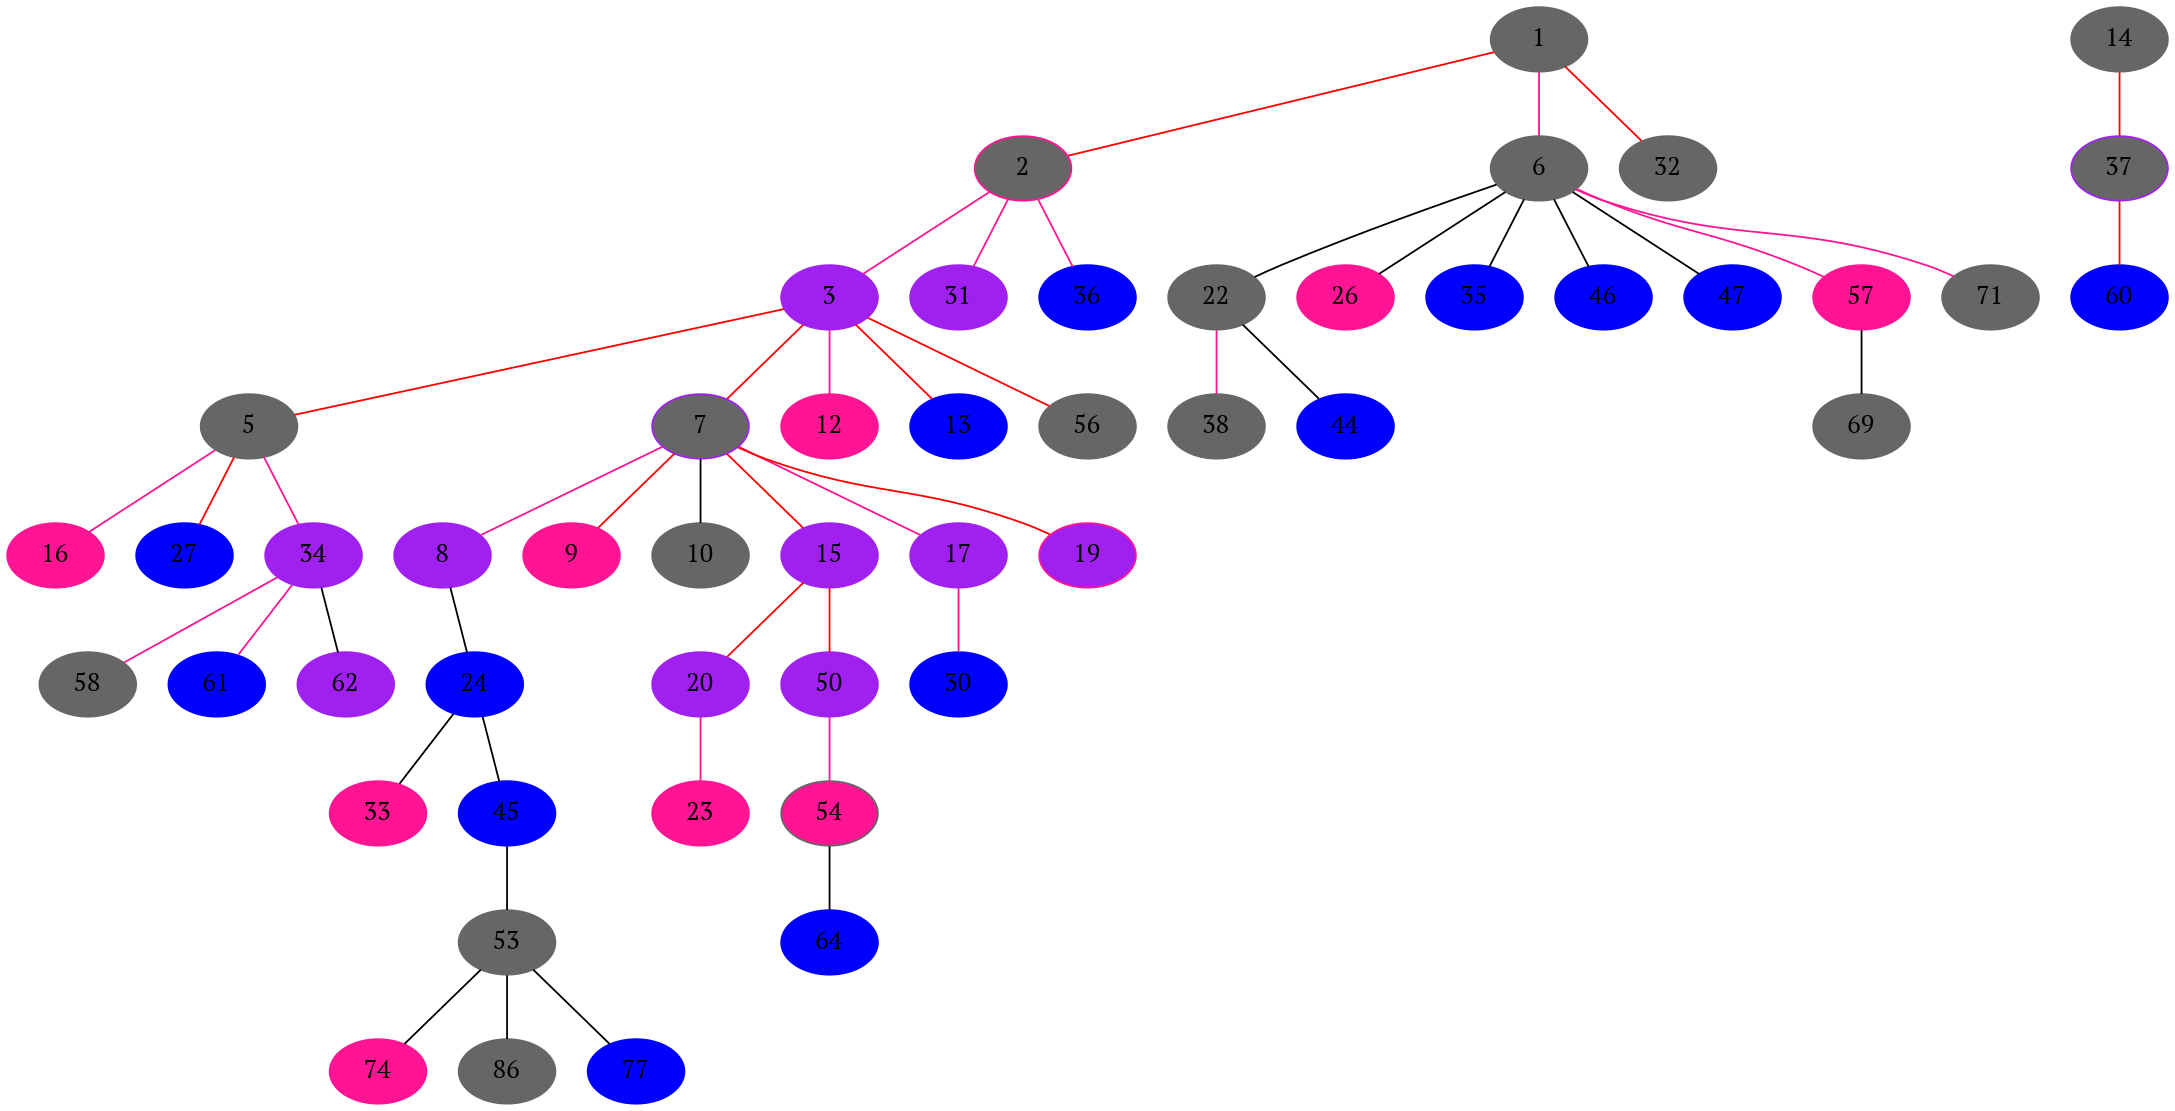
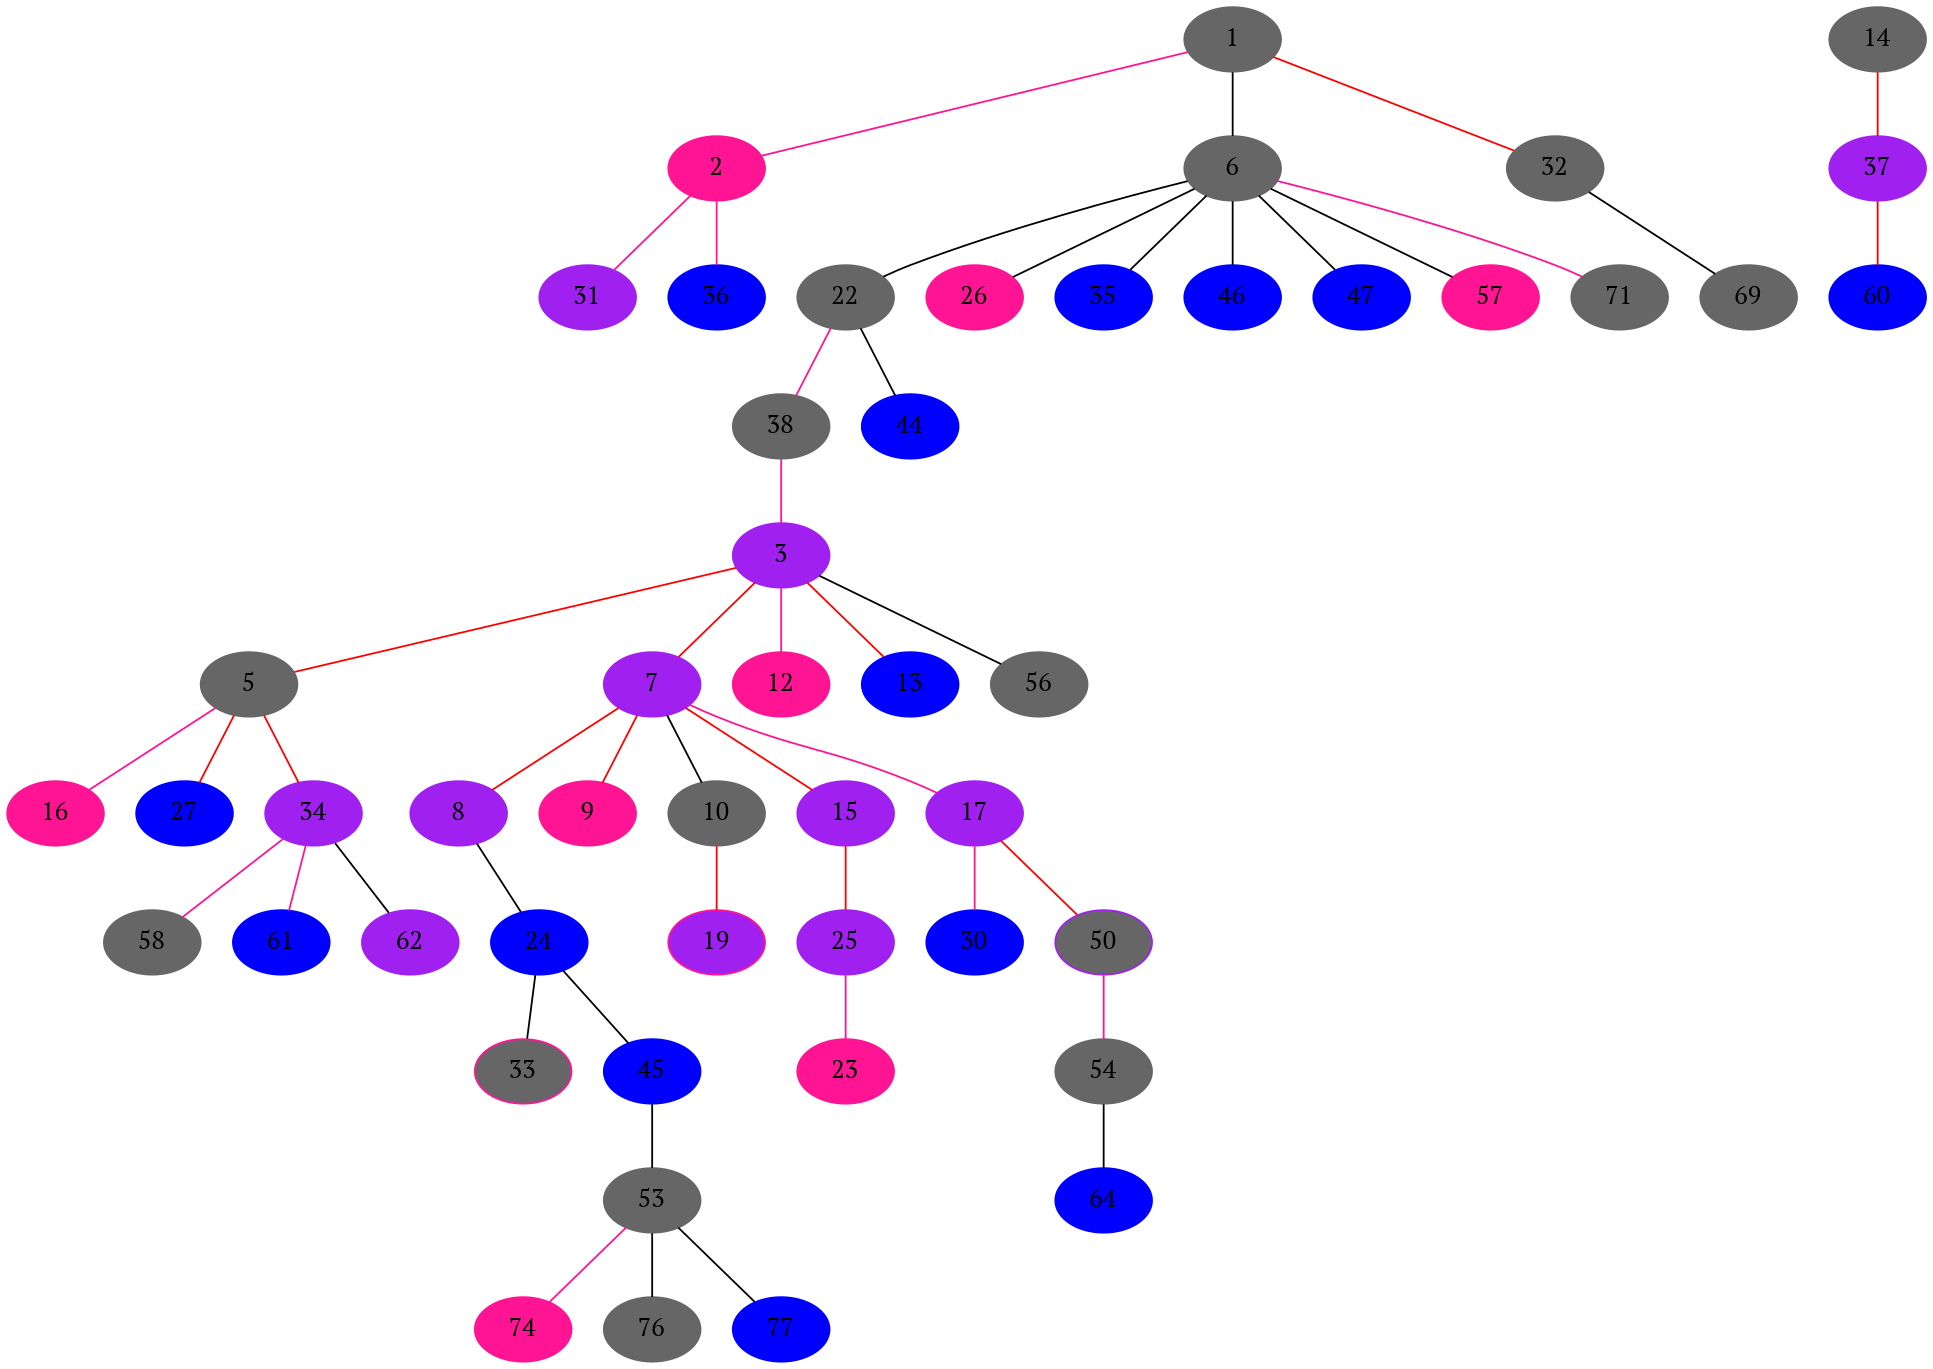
edge "1" -- "2": color red -> deeppink
edge "1" -- "6": color deeppink -> black
node "2": fillcolor gray40 -> deeppink
node "37": fillcolor gray40 -> purple
edge "2" -- "3": now "38" -- "3"
edge "6" -- "57": color deeppink -> black
edge "3" -- "56": color red -> black
edge "57" -- "69": now "32" -- "69"
node "7": fillcolor gray40 -> purple
edge "5" -- "34": color deeppink -> red
edge "7" -- "8": color deeppink -> red
edge "7" -- "19": now "10" -- "19"
edge "15" -- "50": now "17" -- "50"
node "20": label "20" -> "25"
node "50": fillcolor purple -> gray40
node "33": fillcolor deeppink -> gray40
node "54": fillcolor deeppink -> gray40
edge "53" -- "74": color black -> deeppink
node "86": label "86" -> "76"
